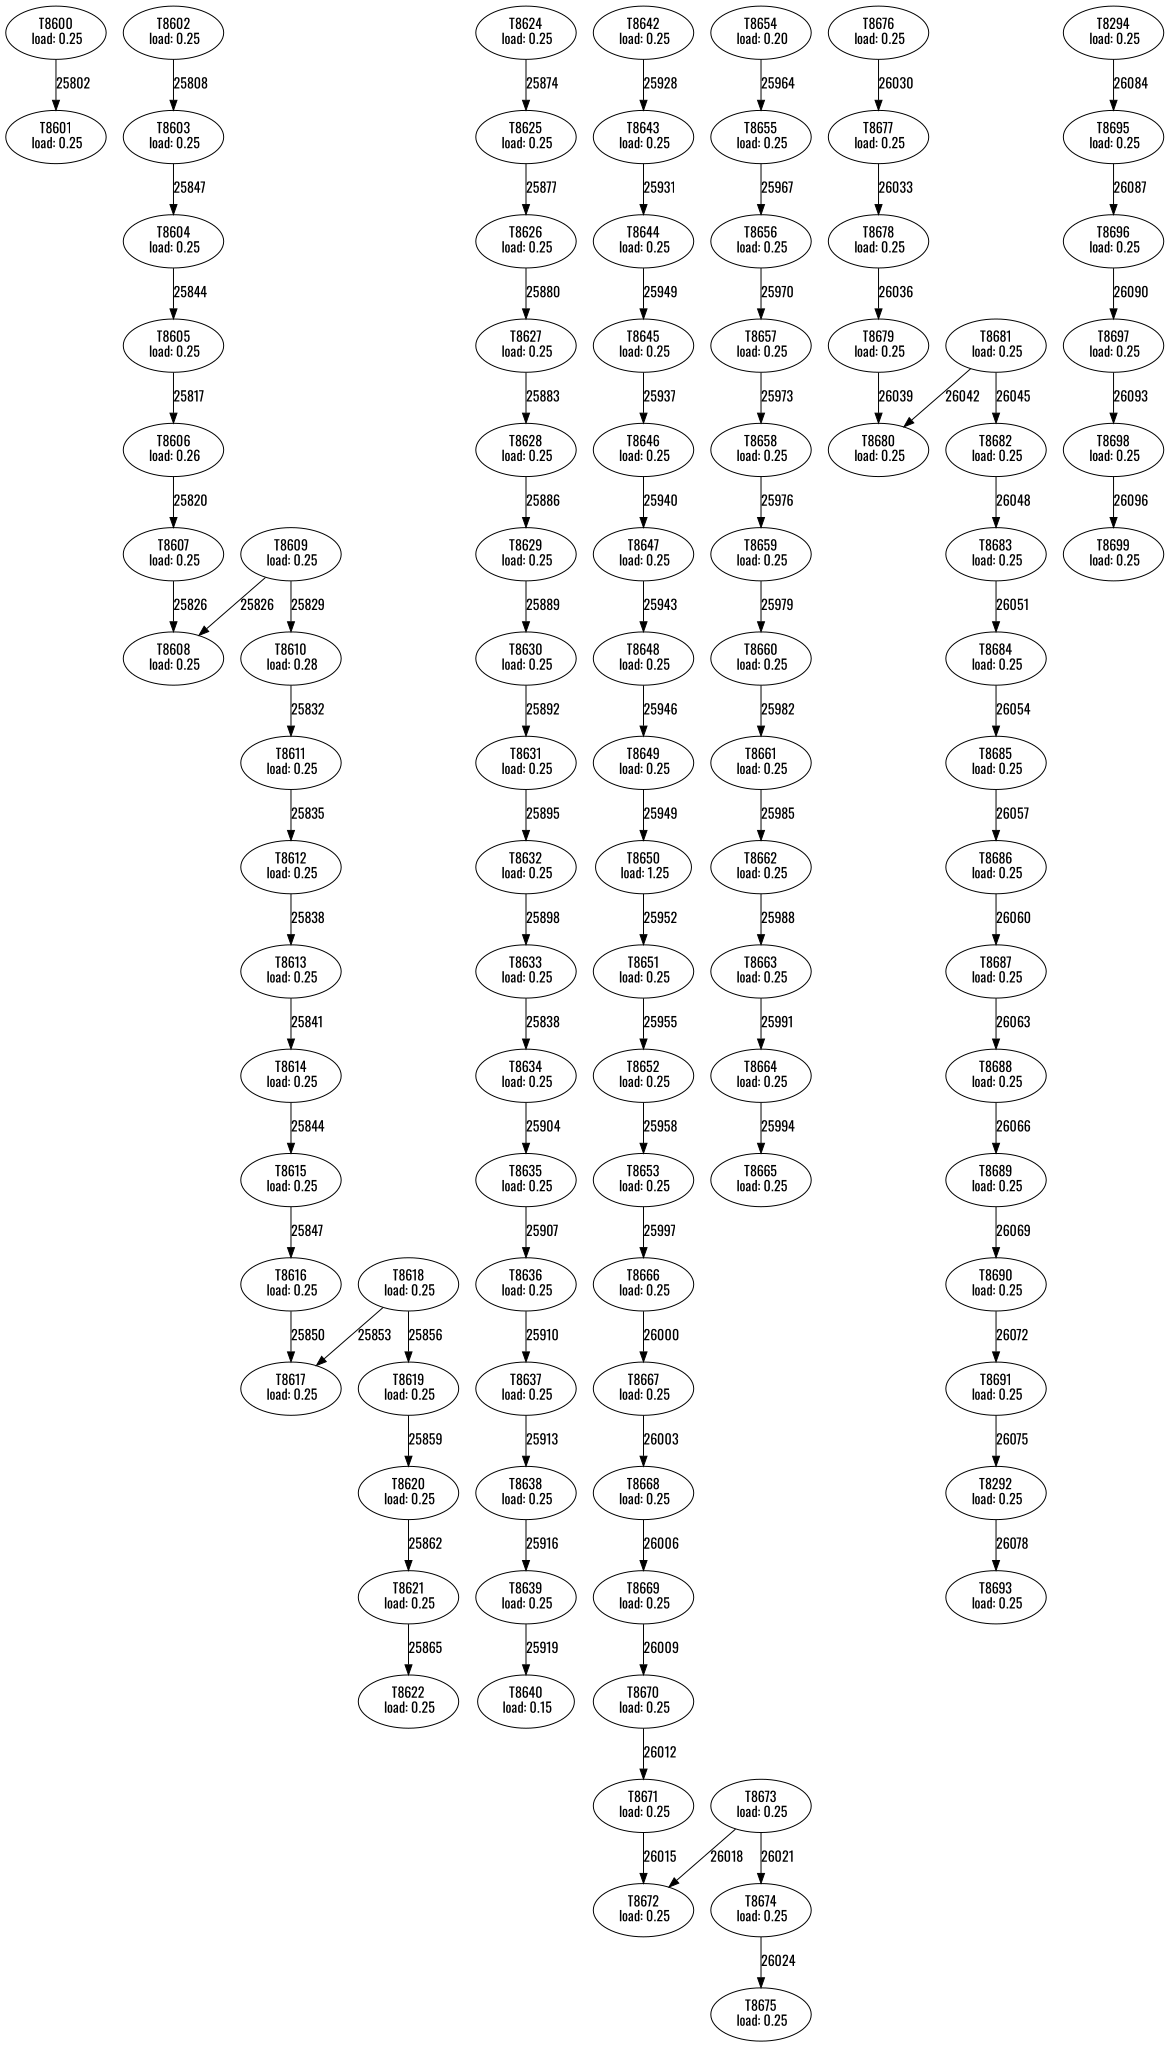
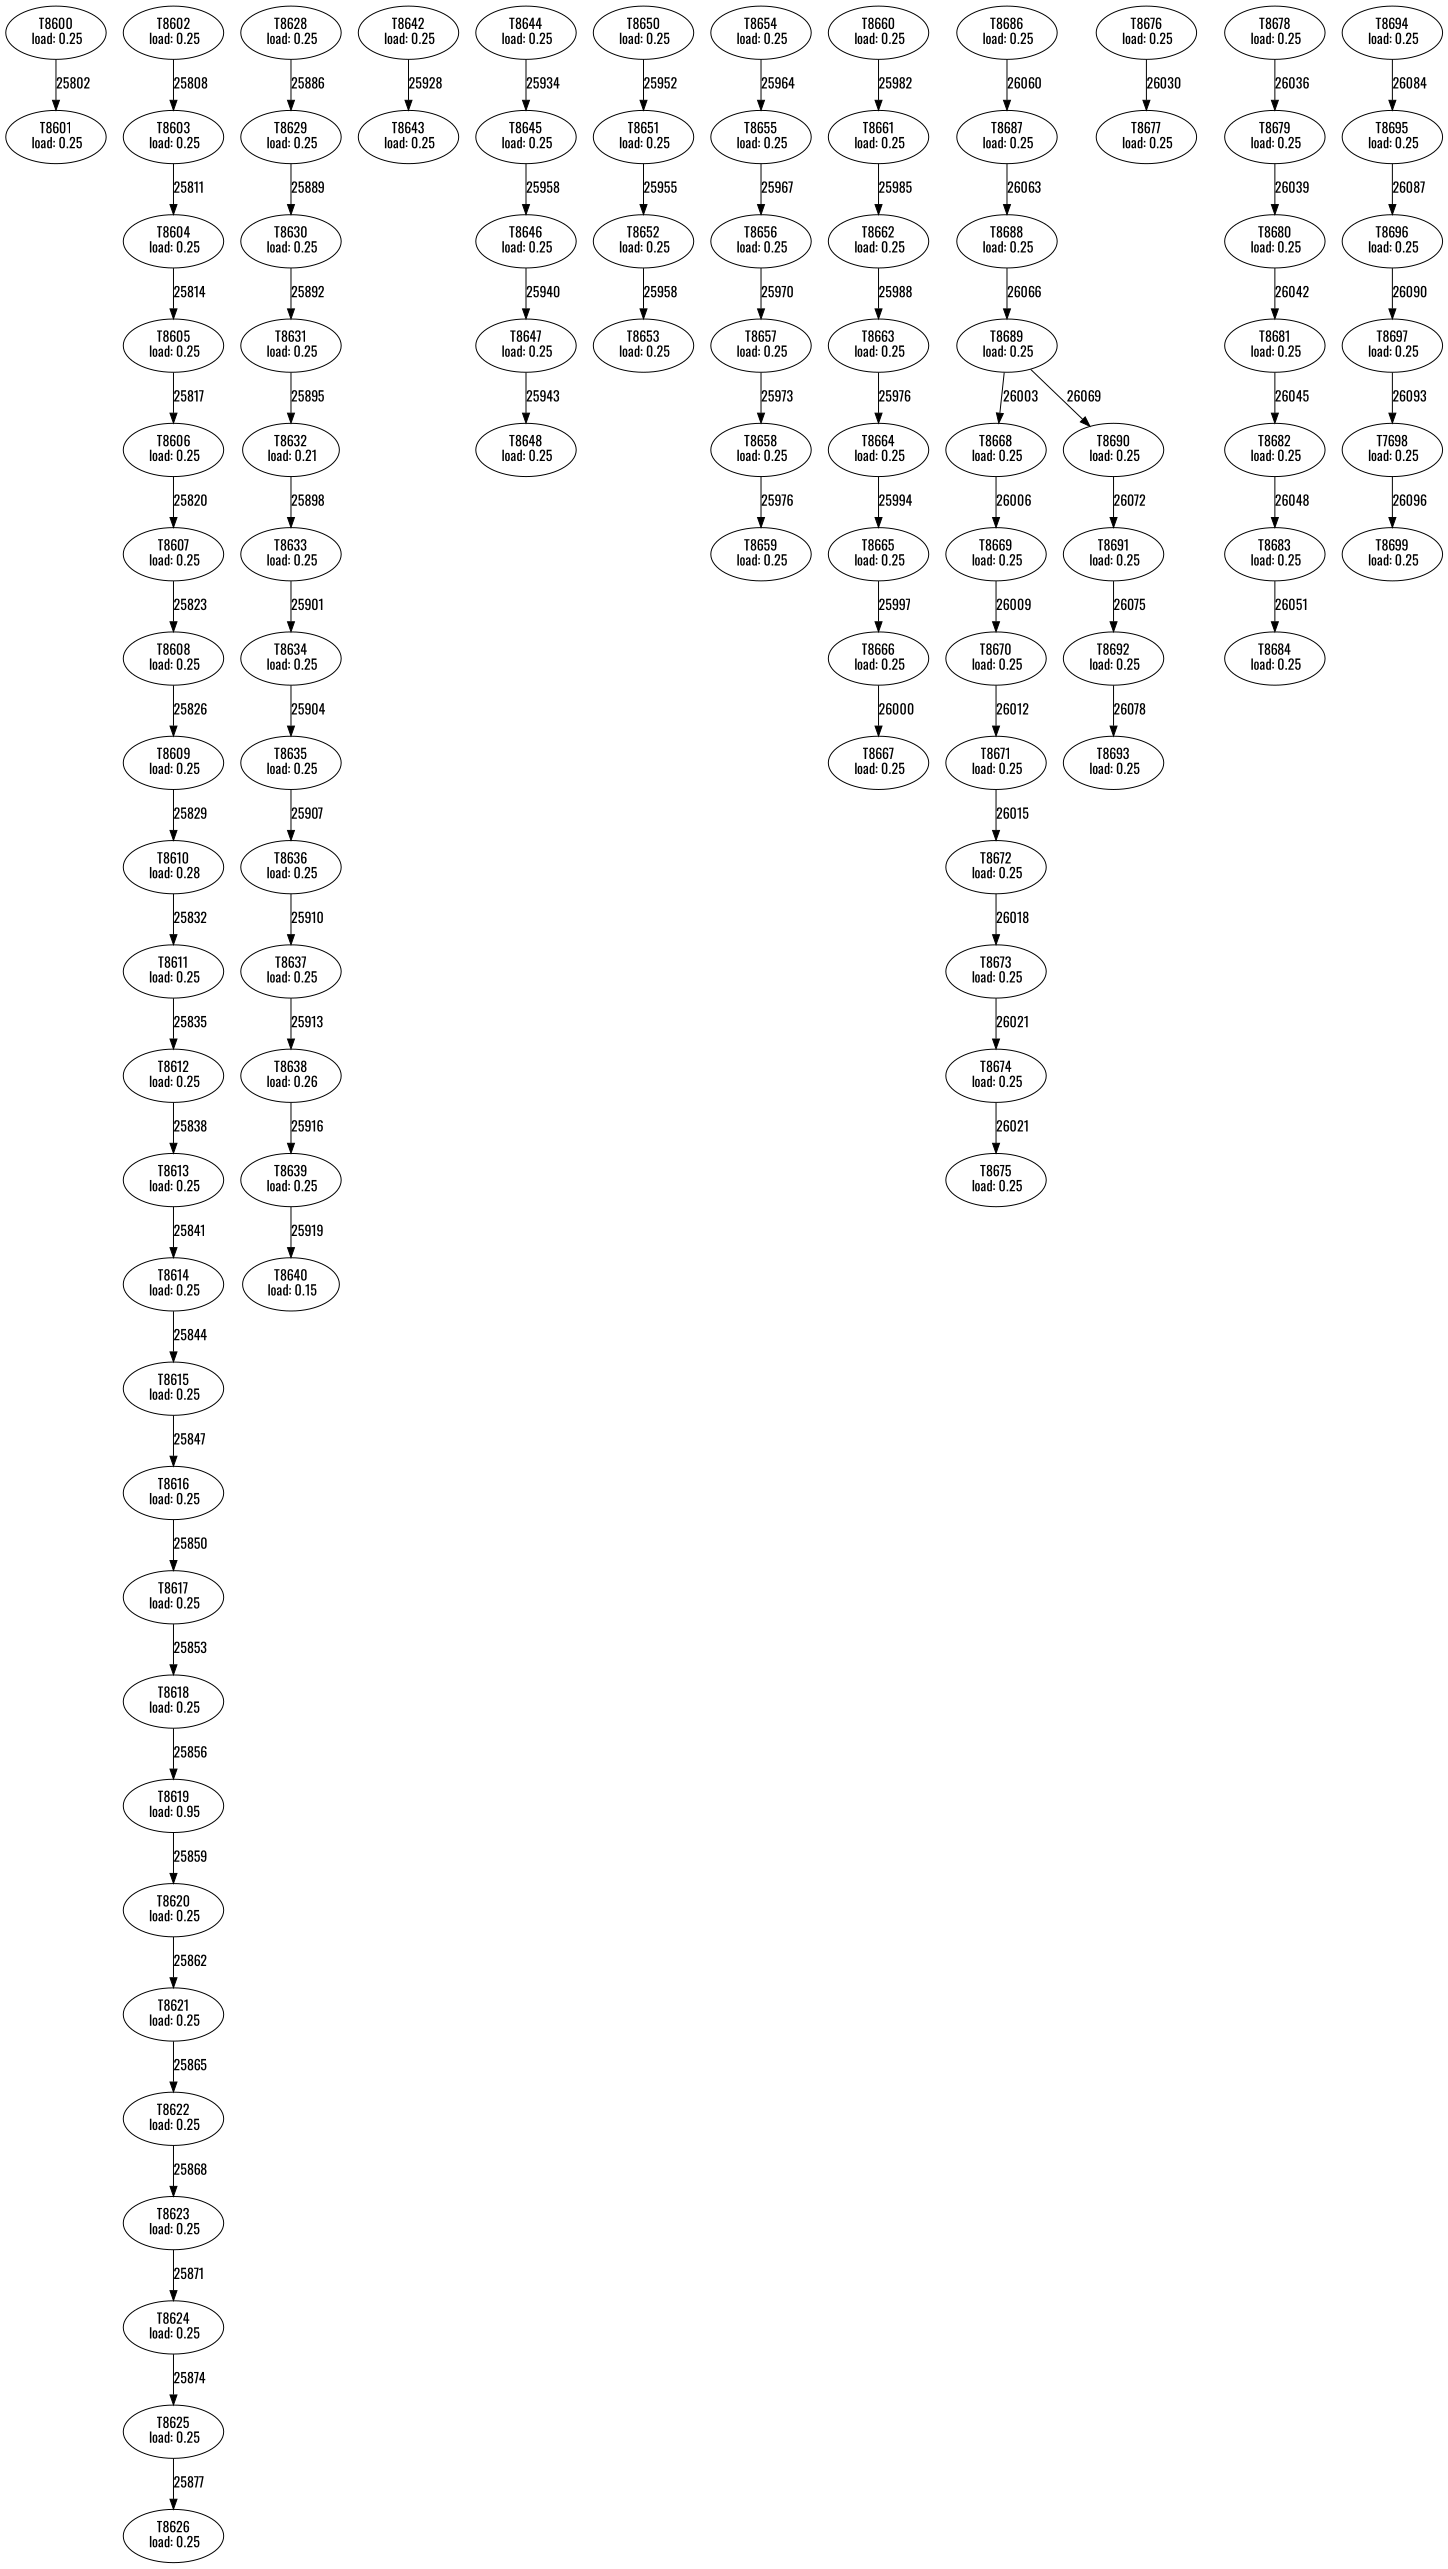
node "T8654 load: 0.20": label "T8654 load: 0.20" -> "T8654 load: 0.25"
node "T8294 load: 0.25": label "T8294 load: 0.25" -> "T8694 load: 0.25"
edge "T8643 load: 0.25" -> "T8644 load: 0.25": removed, label "25931"
edge "T8677 load: 0.25" -> "T8678 load: 0.25": removed, label "26033"
edge "T8603 load: 0.25" -> "T8604 load: 0.25": label "25847" -> "25811"
edge "T8604 load: 0.25" -> "T8605 load: 0.25": label "25844" -> "25814"
edge "T8644 load: 0.25" -> "T8645 load: 0.25": label "25949" -> "25934"
node "T8627 load: 0.25": removed
edge "T8681 load: 0.25" -> "T8680 load: 0.25": reversed
edge "T8645 load: 0.25" -> "T8646 load: 0.25": label "25937" -> "25958"
node "T8606 load: 0.26": label "T8606 load: 0.26" -> "T8606 load: 0.25"
node "T8698 load: 0.25": label "T8698 load: 0.25" -> "T7698 load: 0.25"
edge "T8659 load: 0.25" -> "T8660 load: 0.25": removed, label "25979"
edge "T8609 load: 0.25" -> "T8608 load: 0.25": reversed
edge "T8607 load: 0.25" -> "T8608 load: 0.25": label "25826" -> "25823"
node "T8649 load: 0.25": removed
node "T8685 load: 0.25": removed
node "T8632 load: 0.25": label "T8632 load: 0.25" -> "T8632 load: 0.21"
node "T8650 load: 1.25": label "T8650 load: 1.25" -> "T8650 load: 0.25"
edge "T8633 load: 0.25" -> "T8634 load: 0.25": label "25838" -> "25901"
edge "T8663 load: 0.25" -> "T8664 load: 0.25": label "25991" -> "25976"
edge "T8653 load: 0.25" -> "T8666 load: 0.25": now "T8665 load: 0.25" -> "T8666 load: 0.25"
edge "T8618 load: 0.25" -> "T8617 load: 0.25": reversed
node "T8619 load: 0.25": label "T8619 load: 0.25" -> "T8619 load: 0.95"
edge "T8667 load: 0.25" -> "T8668 load: 0.25": now "T8689 load: 0.25" -> "T8668 load: 0.25"
node "T8638 load: 0.25": label "T8638 load: 0.25" -> "T8638 load: 0.26"
node "T8292 load: 0.25": label "T8292 load: 0.25" -> "T8692 load: 0.25"
edge "T8673 load: 0.25" -> "T8672 load: 0.25": reversed
edge "T8674 load: 0.25" -> "T8675 load: 0.25": label "26024" -> "26021"
node "T8623 load: 0.25": added
